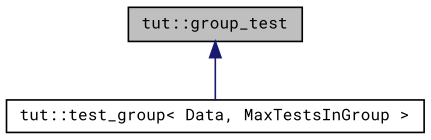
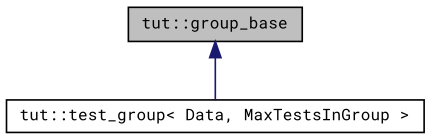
node "tut::group_test": label "tut::group_test" -> "tut::group_base"
